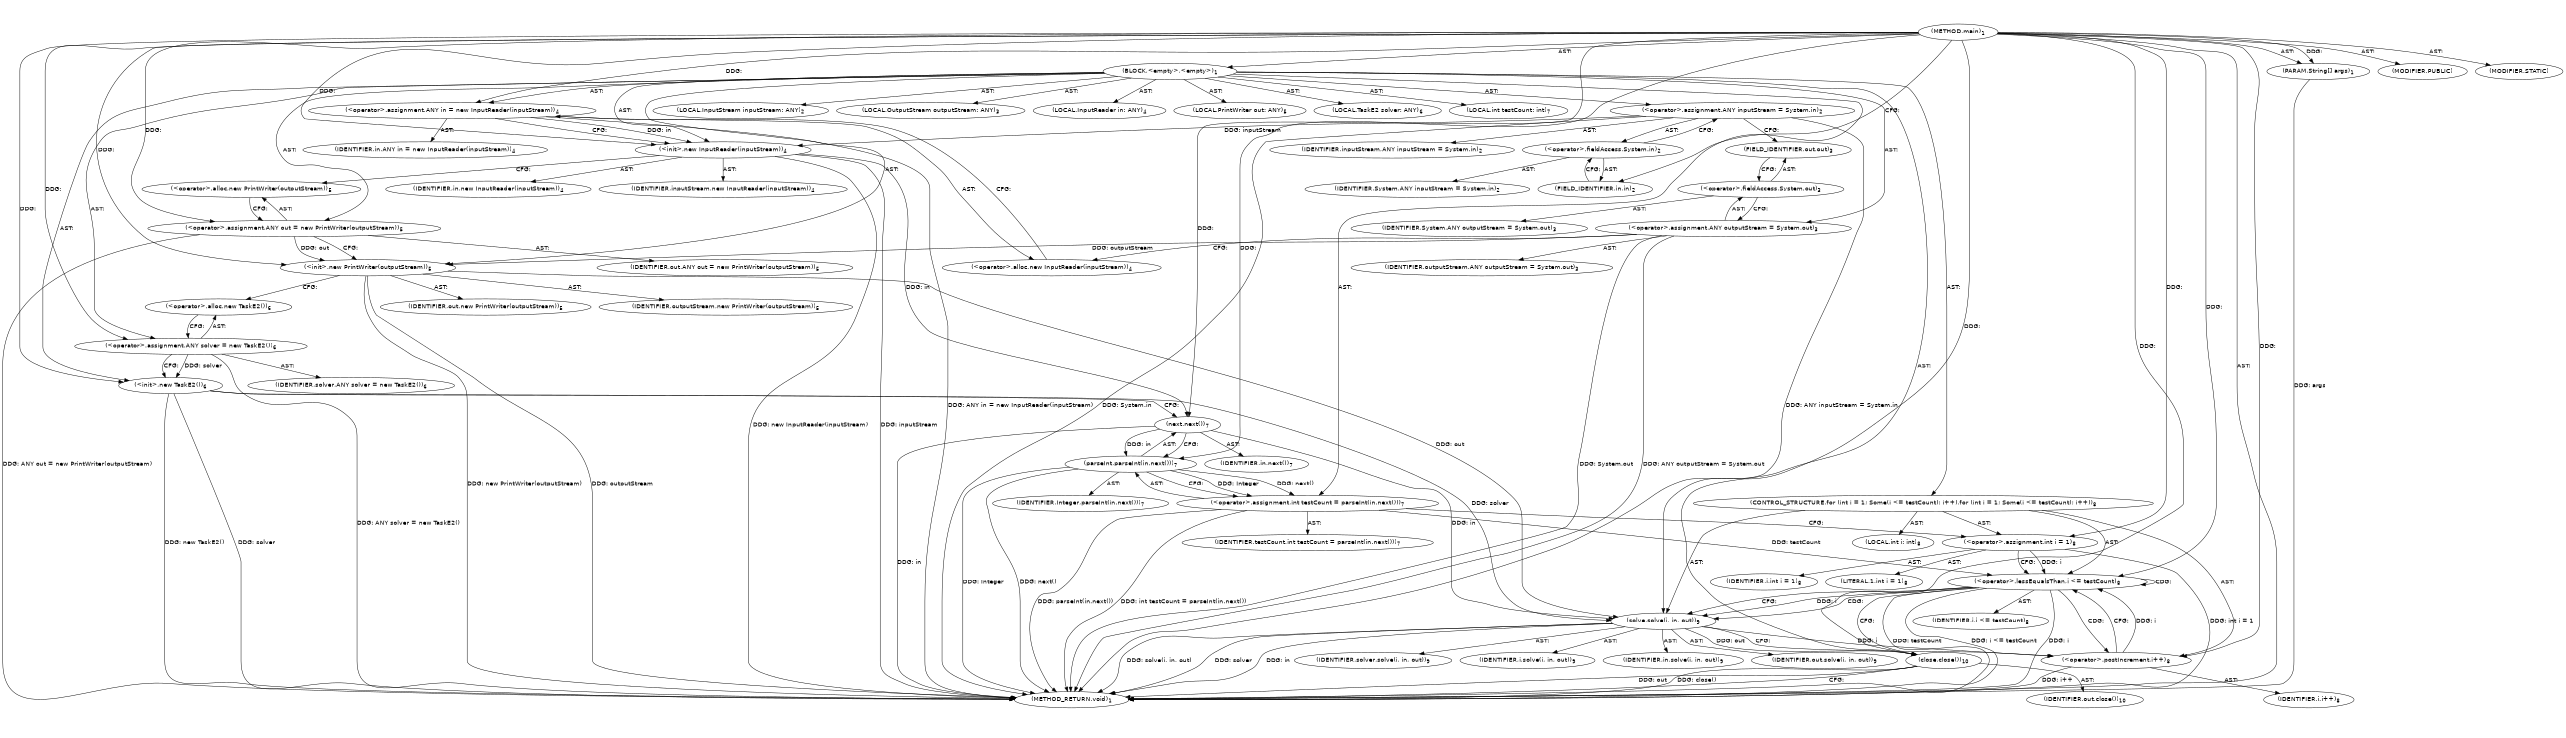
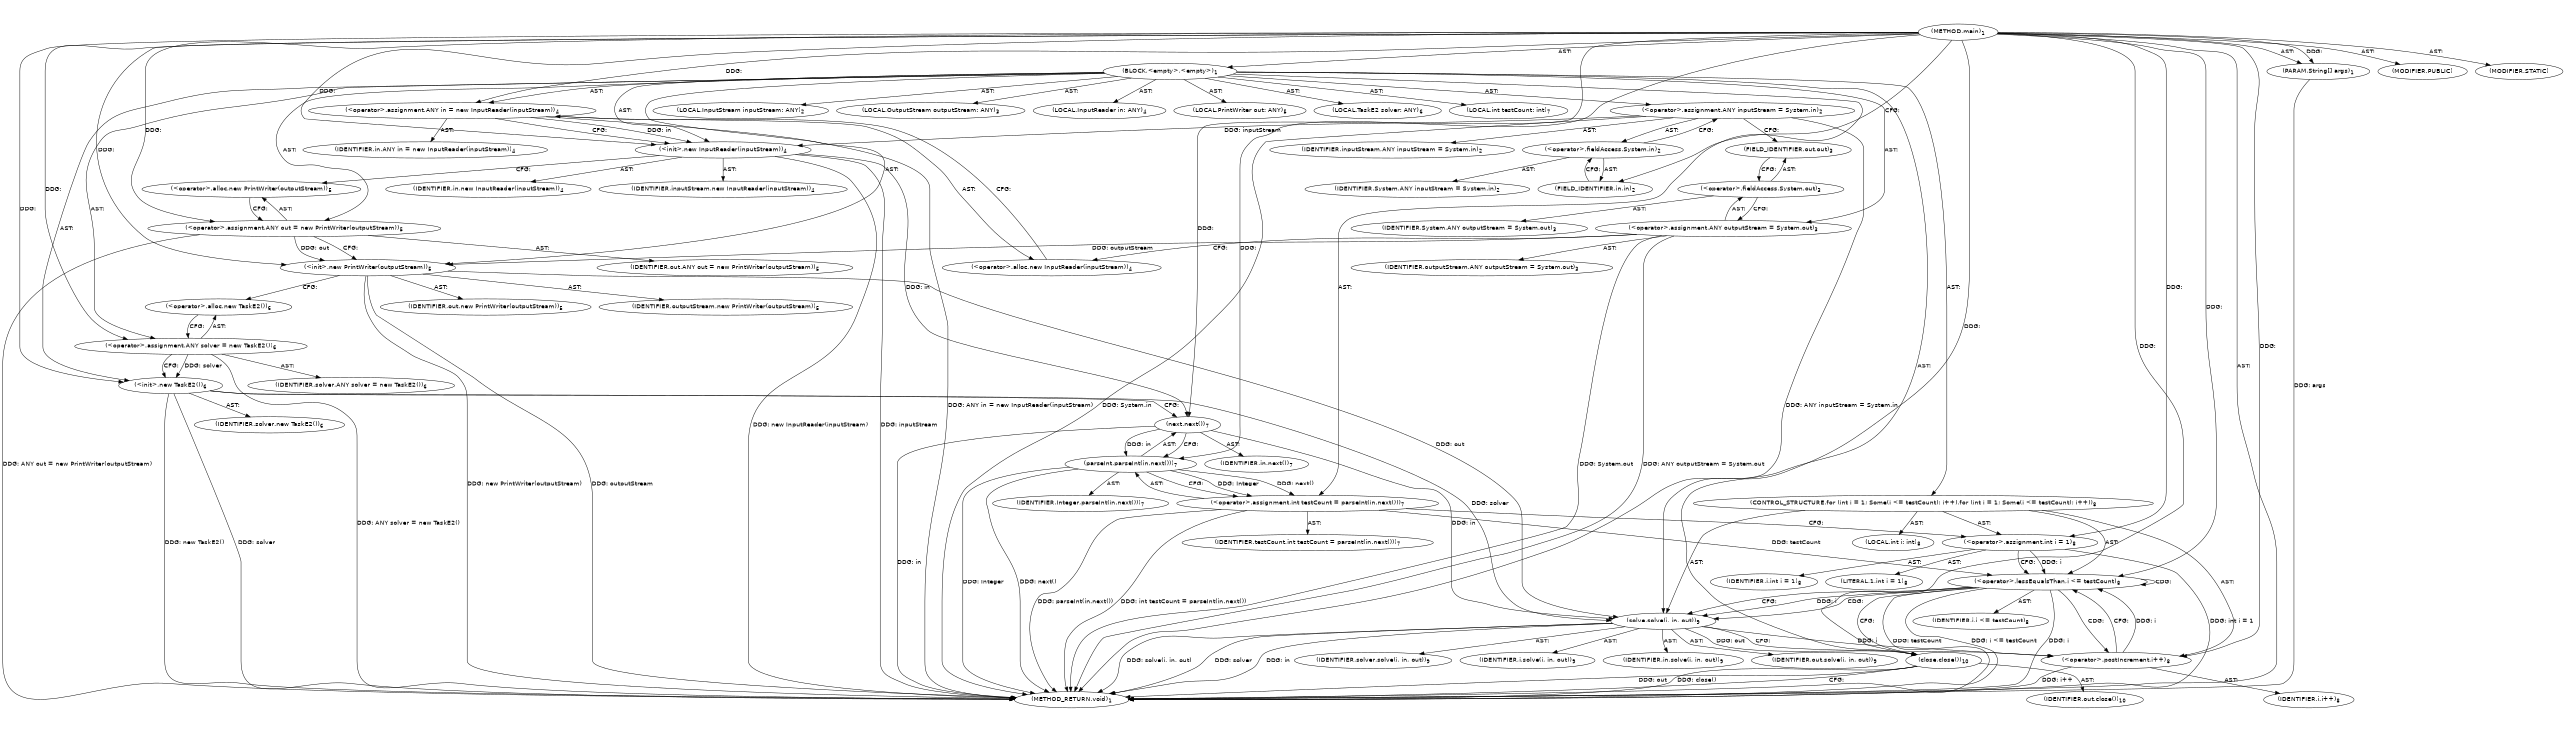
node "(IDENTIFIER,solver,new TaskE2())": added
